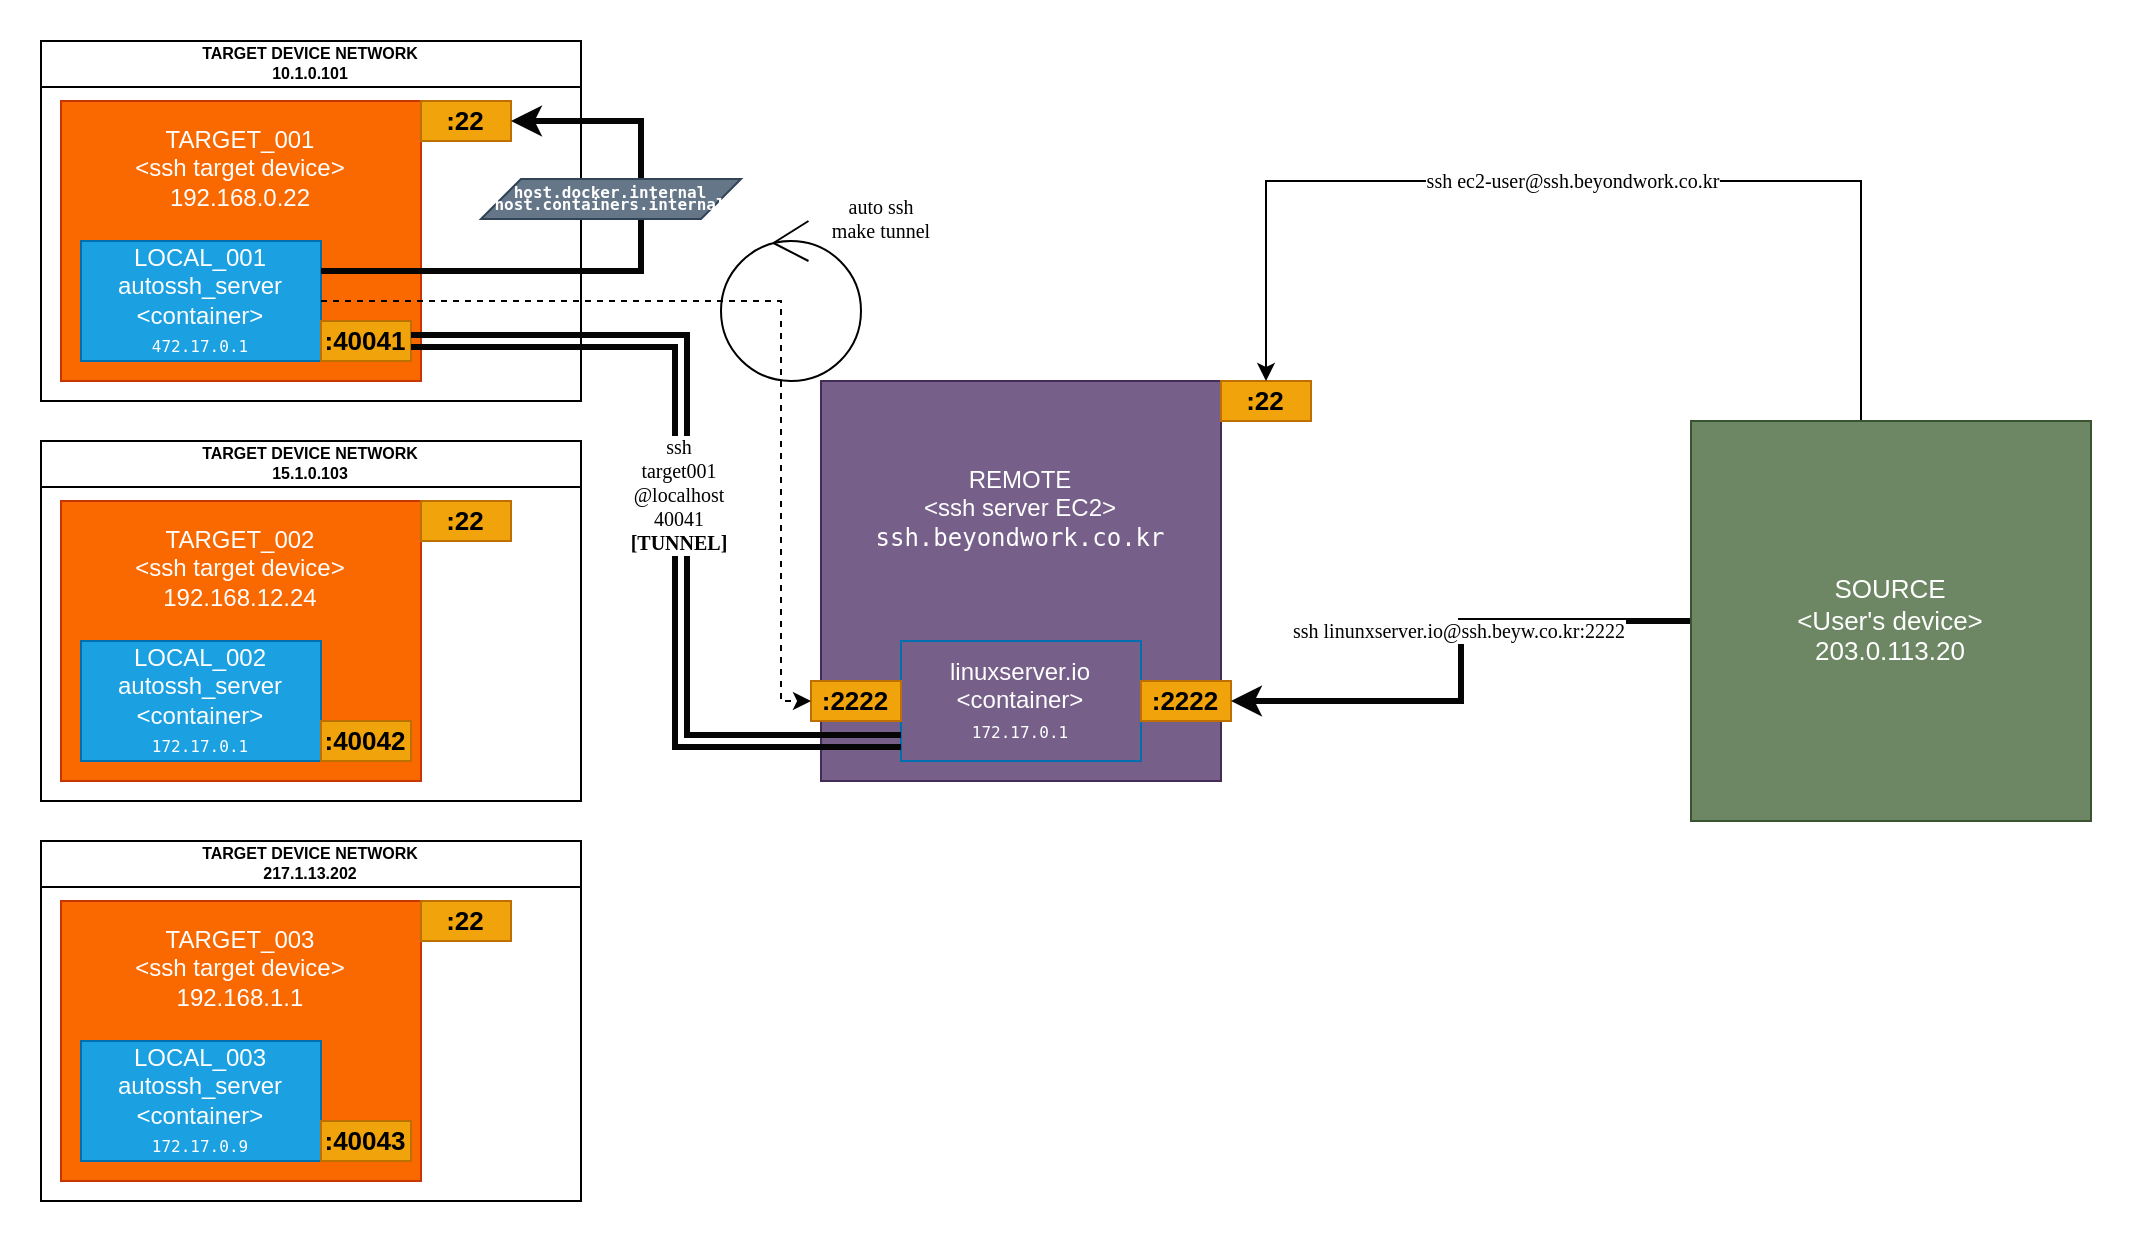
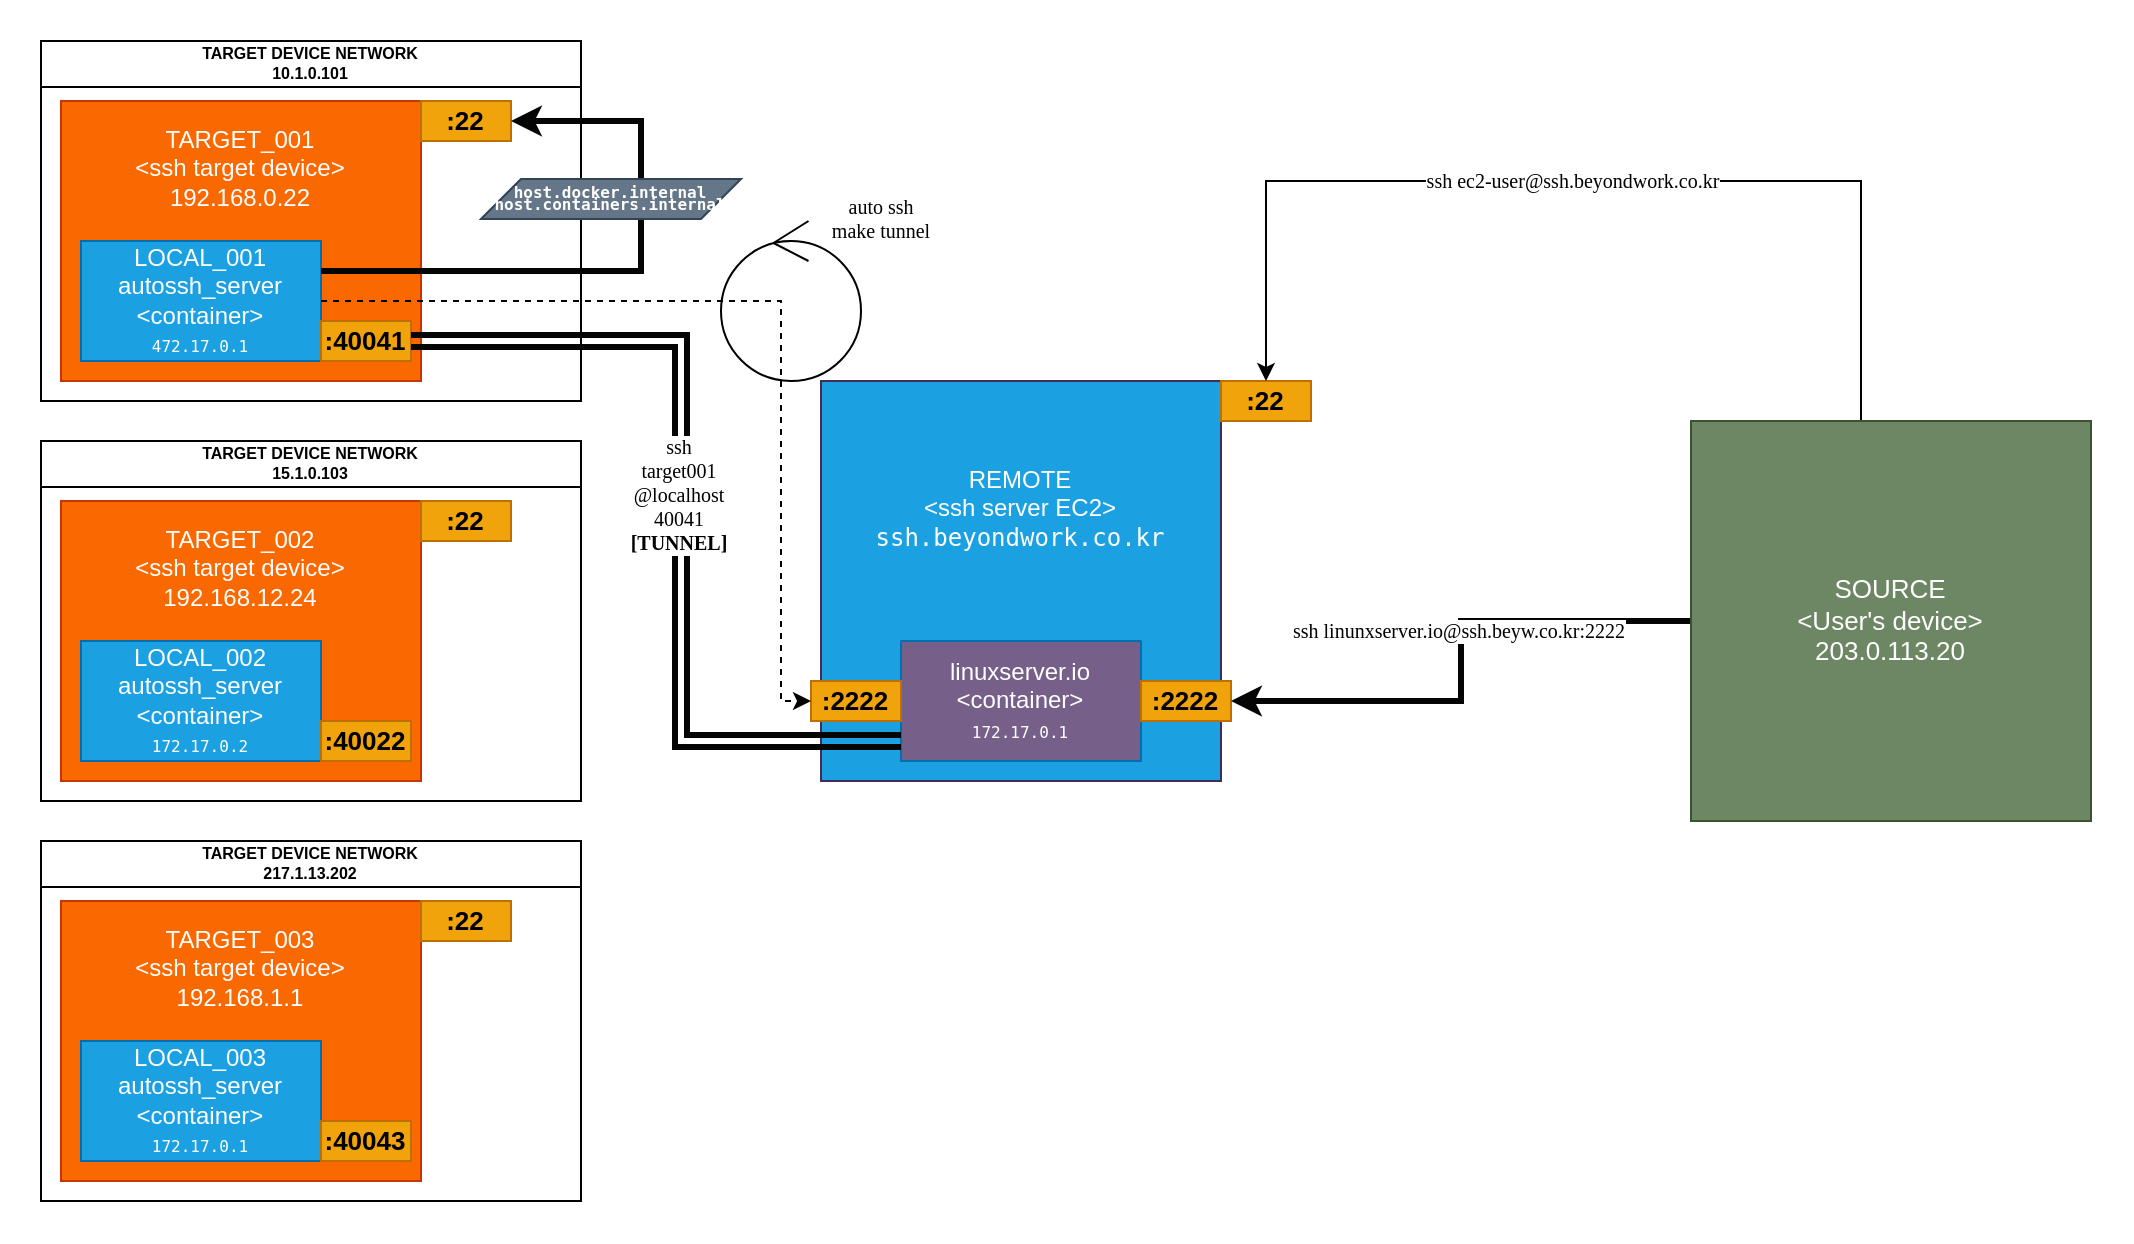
node "REMOTE <ssh server EC2> ssh.beyondwork.co.kr": fillcolor #76608a -> #1ba1e2
node "LOCAL_002 autossh_server <container> 172.17.0.1": label "LOCAL_002 autossh_server <container> 172.17.0.1" -> "LOCAL_002 autossh_server <container> 172.17.0.2"
node ":40042": label ":40042" -> ":40022"
node "LOCAL_003 autossh_server <container> 172.17.0.9": label "LOCAL_003 autossh_server <container> 172.17.0.9" -> "LOCAL_003 autossh_server <container> 172.17.0.1"
